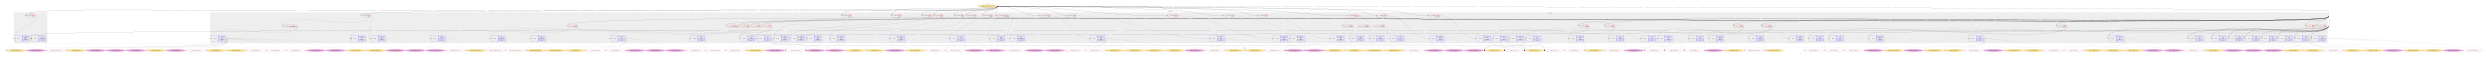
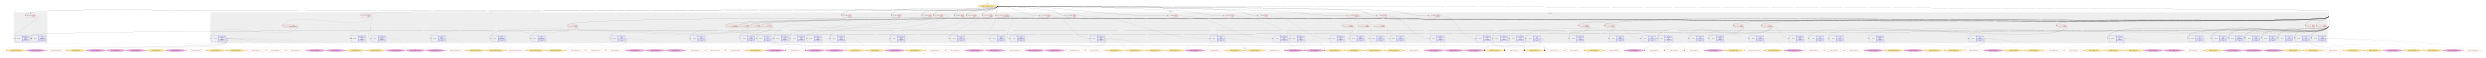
node "portage://net-misc/networkmanager-1.18.2": fillcolor white -> khaki
node "portage://dev-lang/perl-5.24.3-r1": fillcolor khaki -> white
node "portage://media-libs/fontconfig-2.13.1-r2": added
